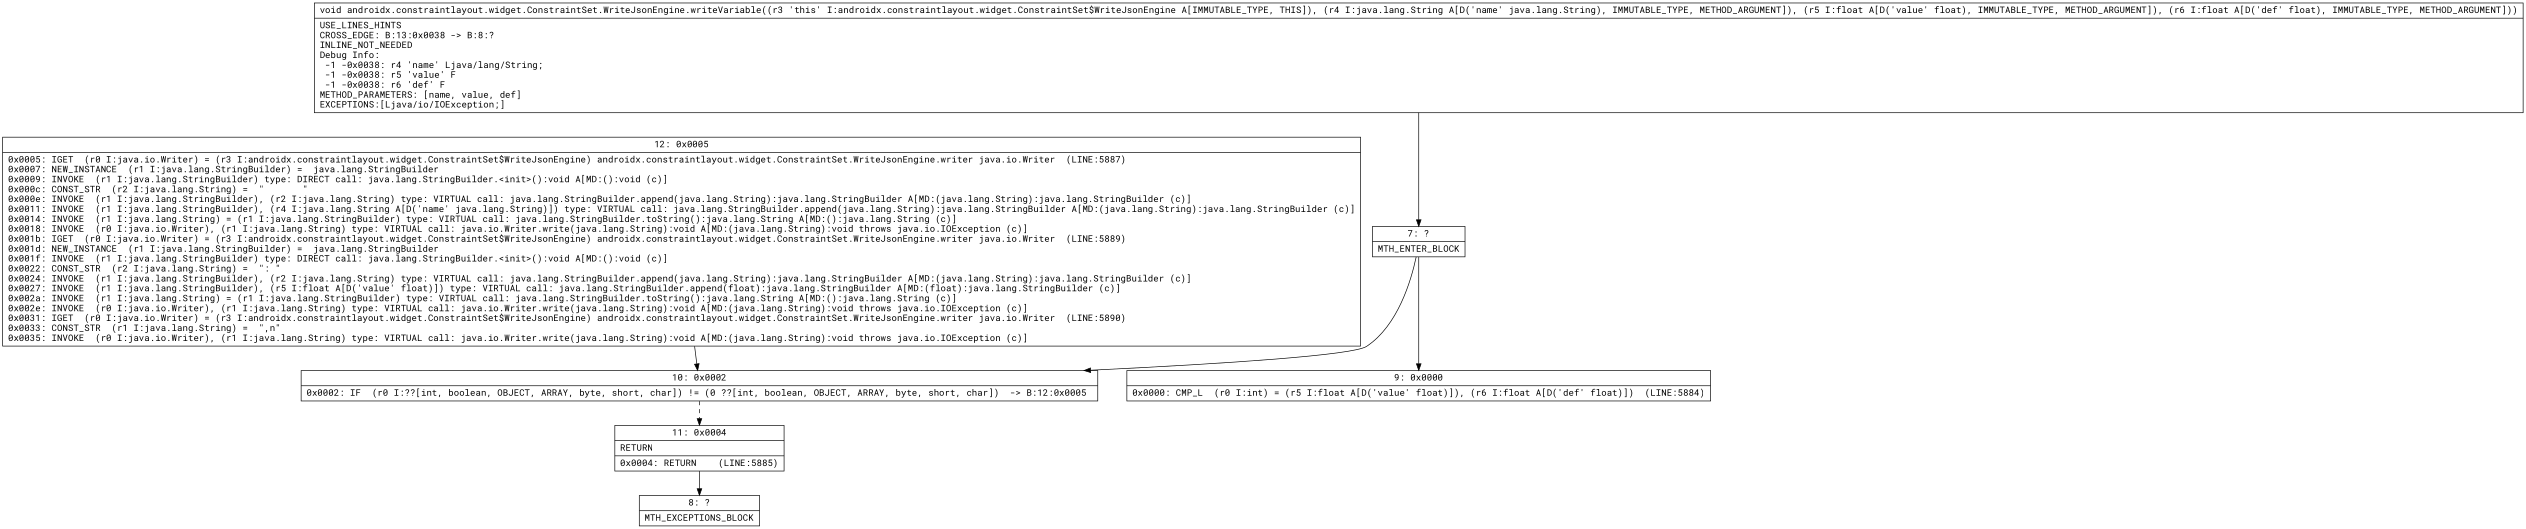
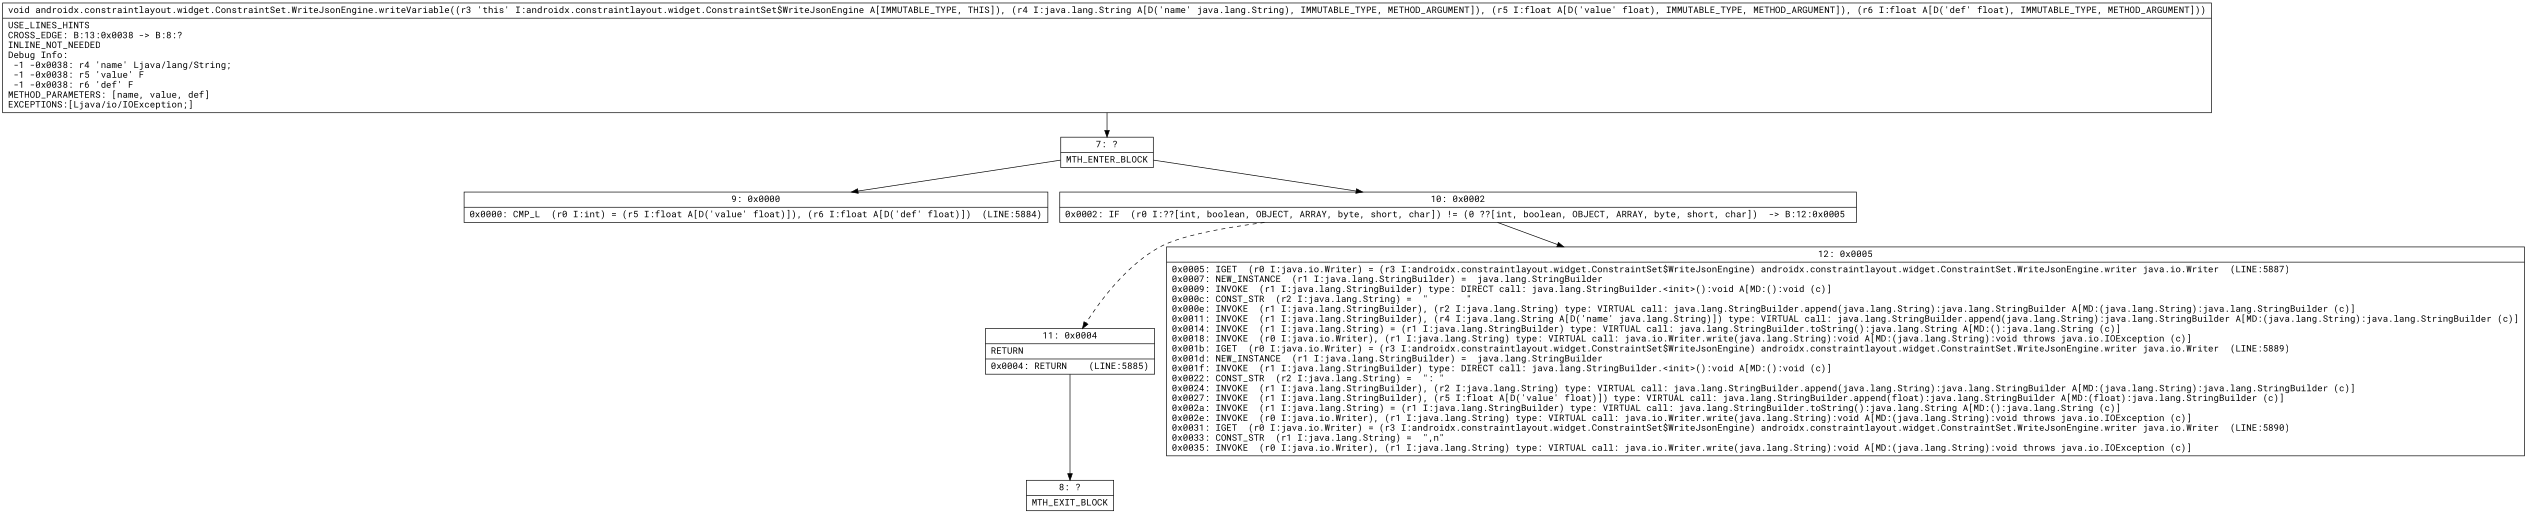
edge "12: 0x0005" -> "10: 0x0002": reversed
node "8: ?": text "MTH_EXCEPTIONS_BLOCK" -> "MTH_EXIT_BLOCK"
